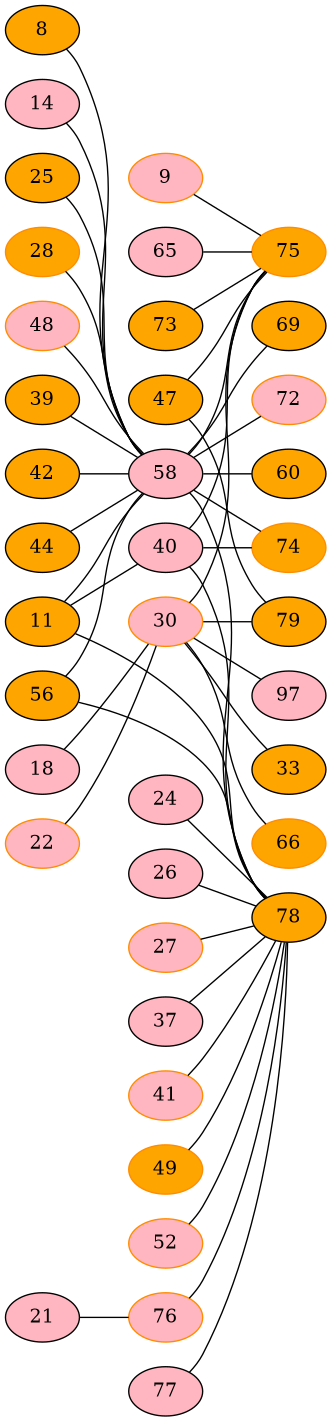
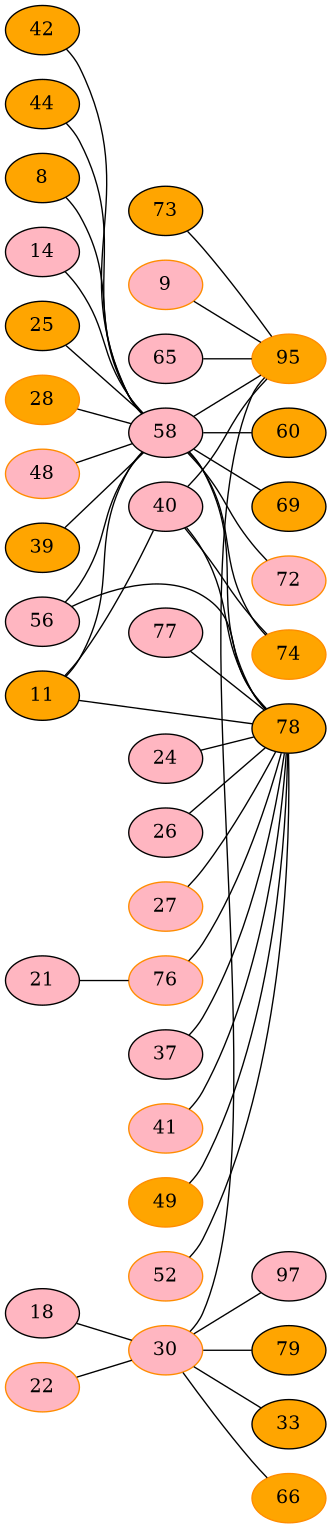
node "75": label "75" -> "95"
node "47": removed
node "56": fillcolor orange -> lightpink
